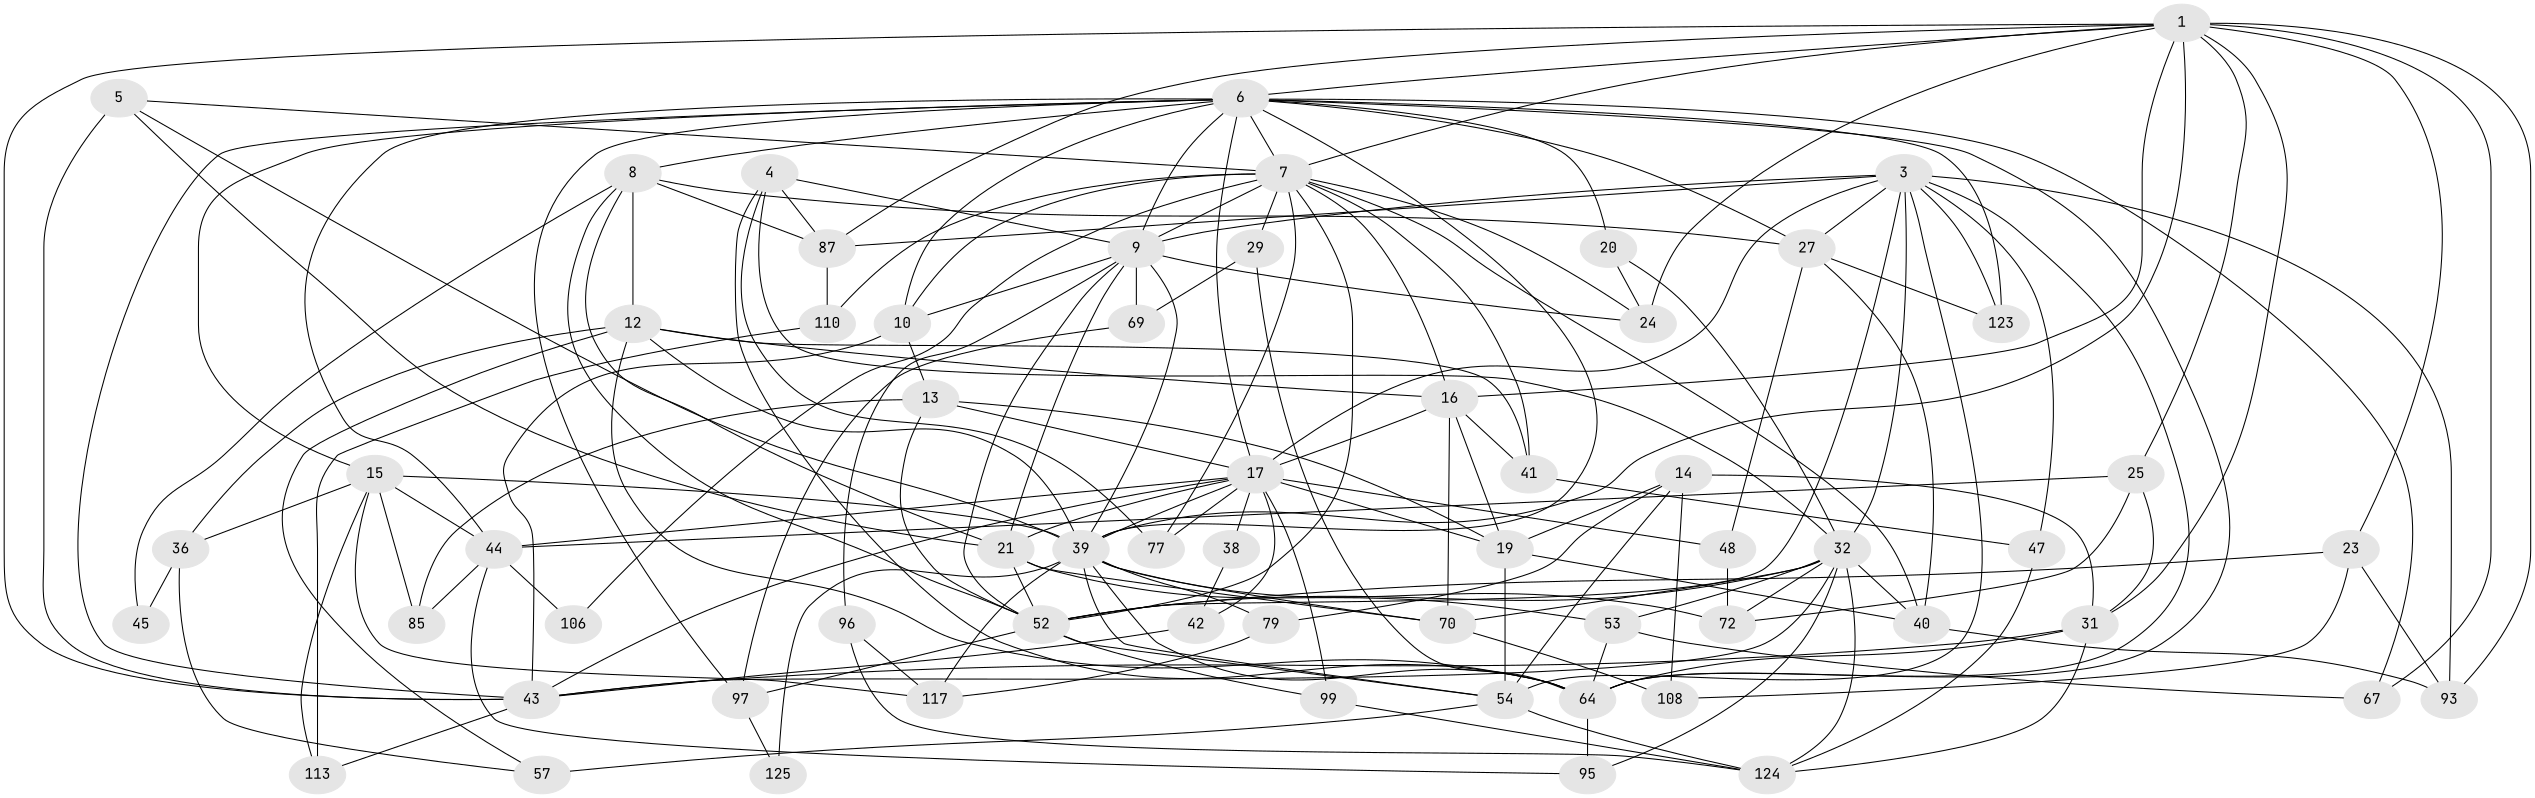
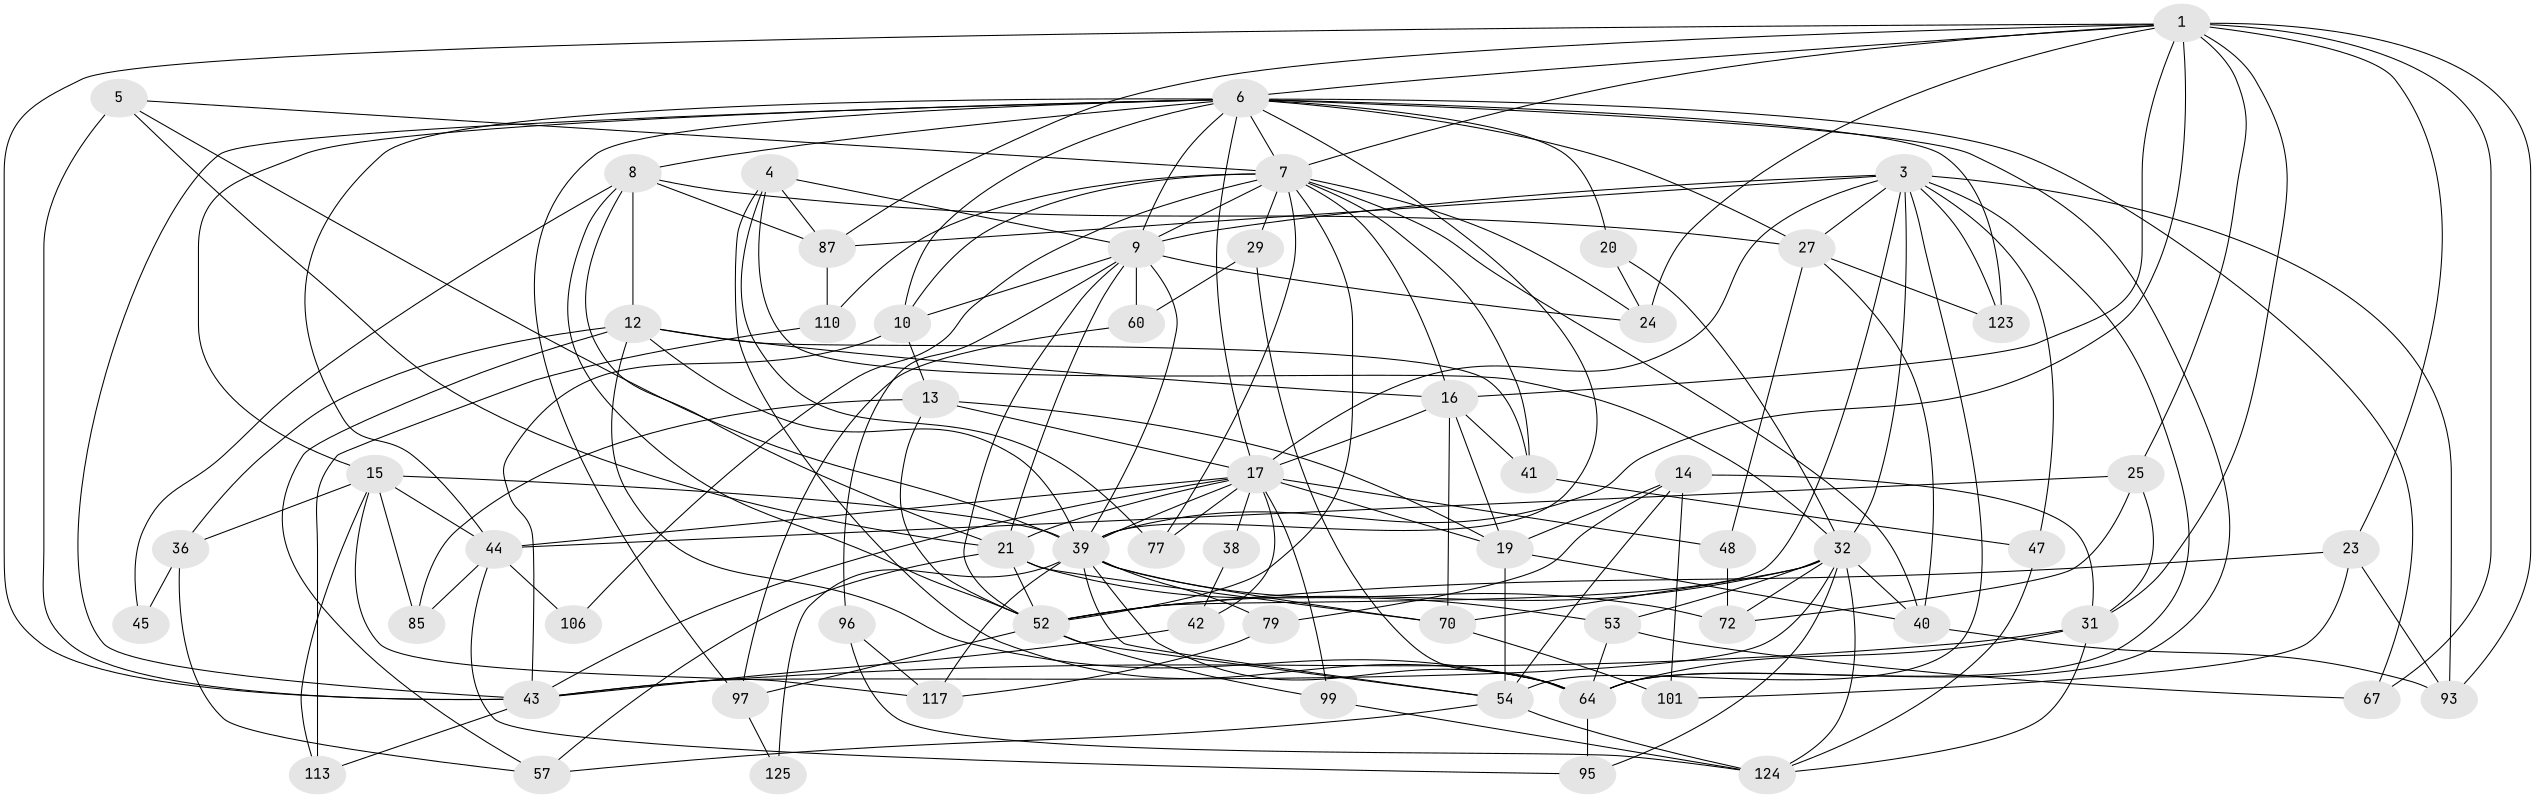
node "69": label "69" -> "60"
edge "21" -- "57": added
node "108": label "108" -> "101"
